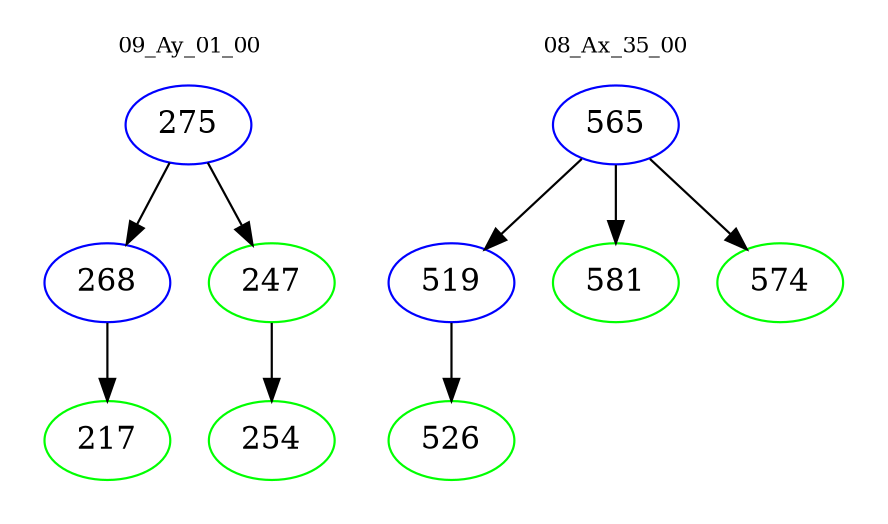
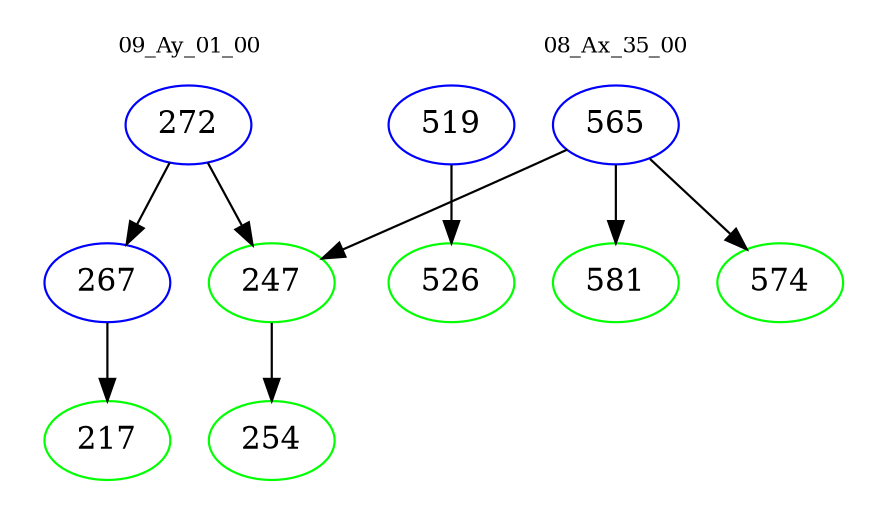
node "275": label "275" -> "272"
edge "565" -> "519": now "565" -> "247"
node "268": label "268" -> "267"
